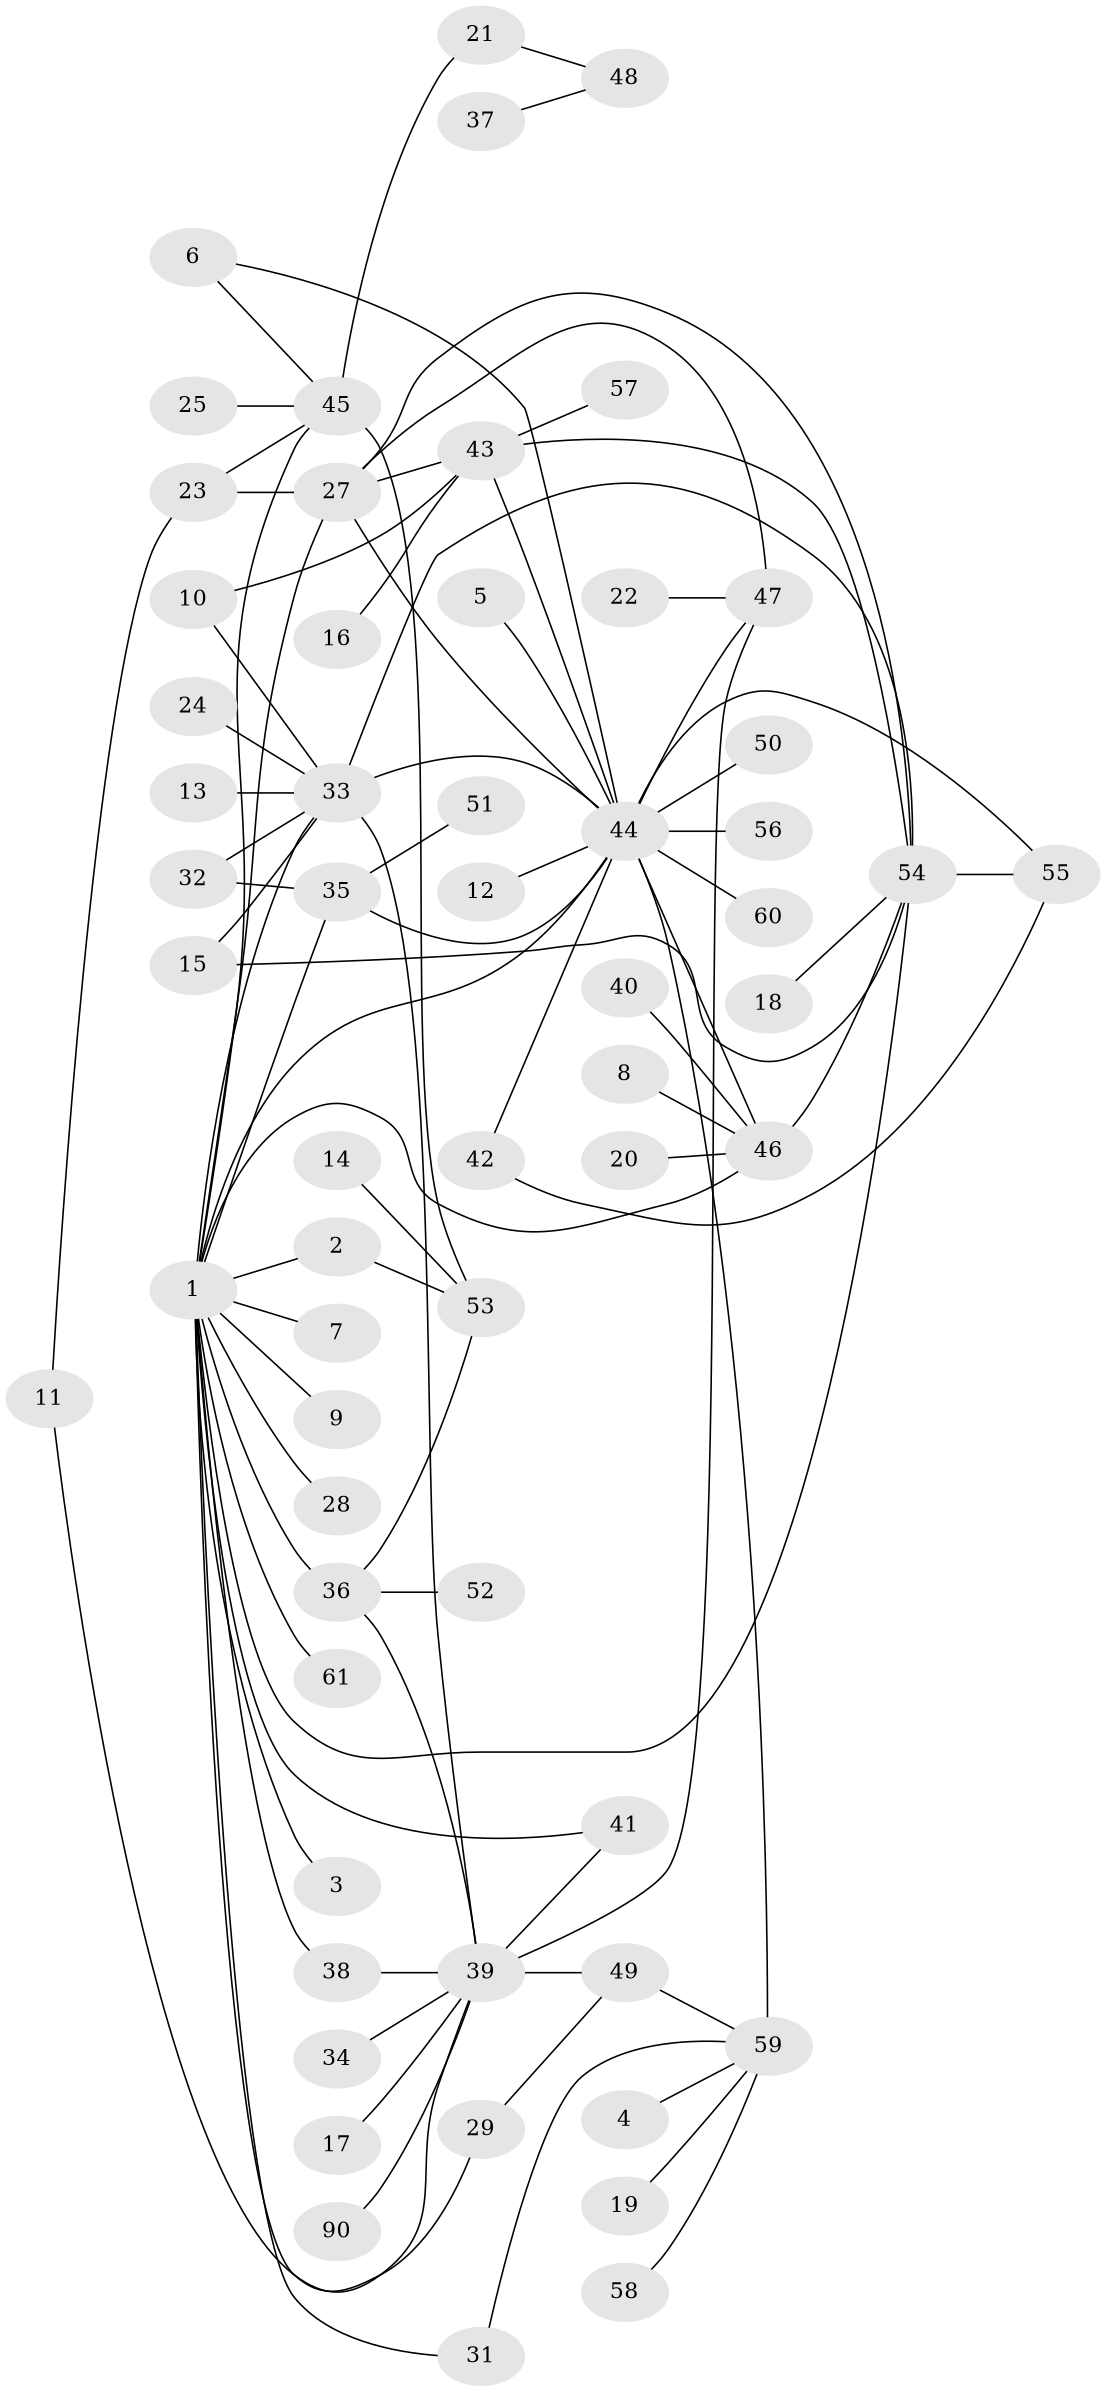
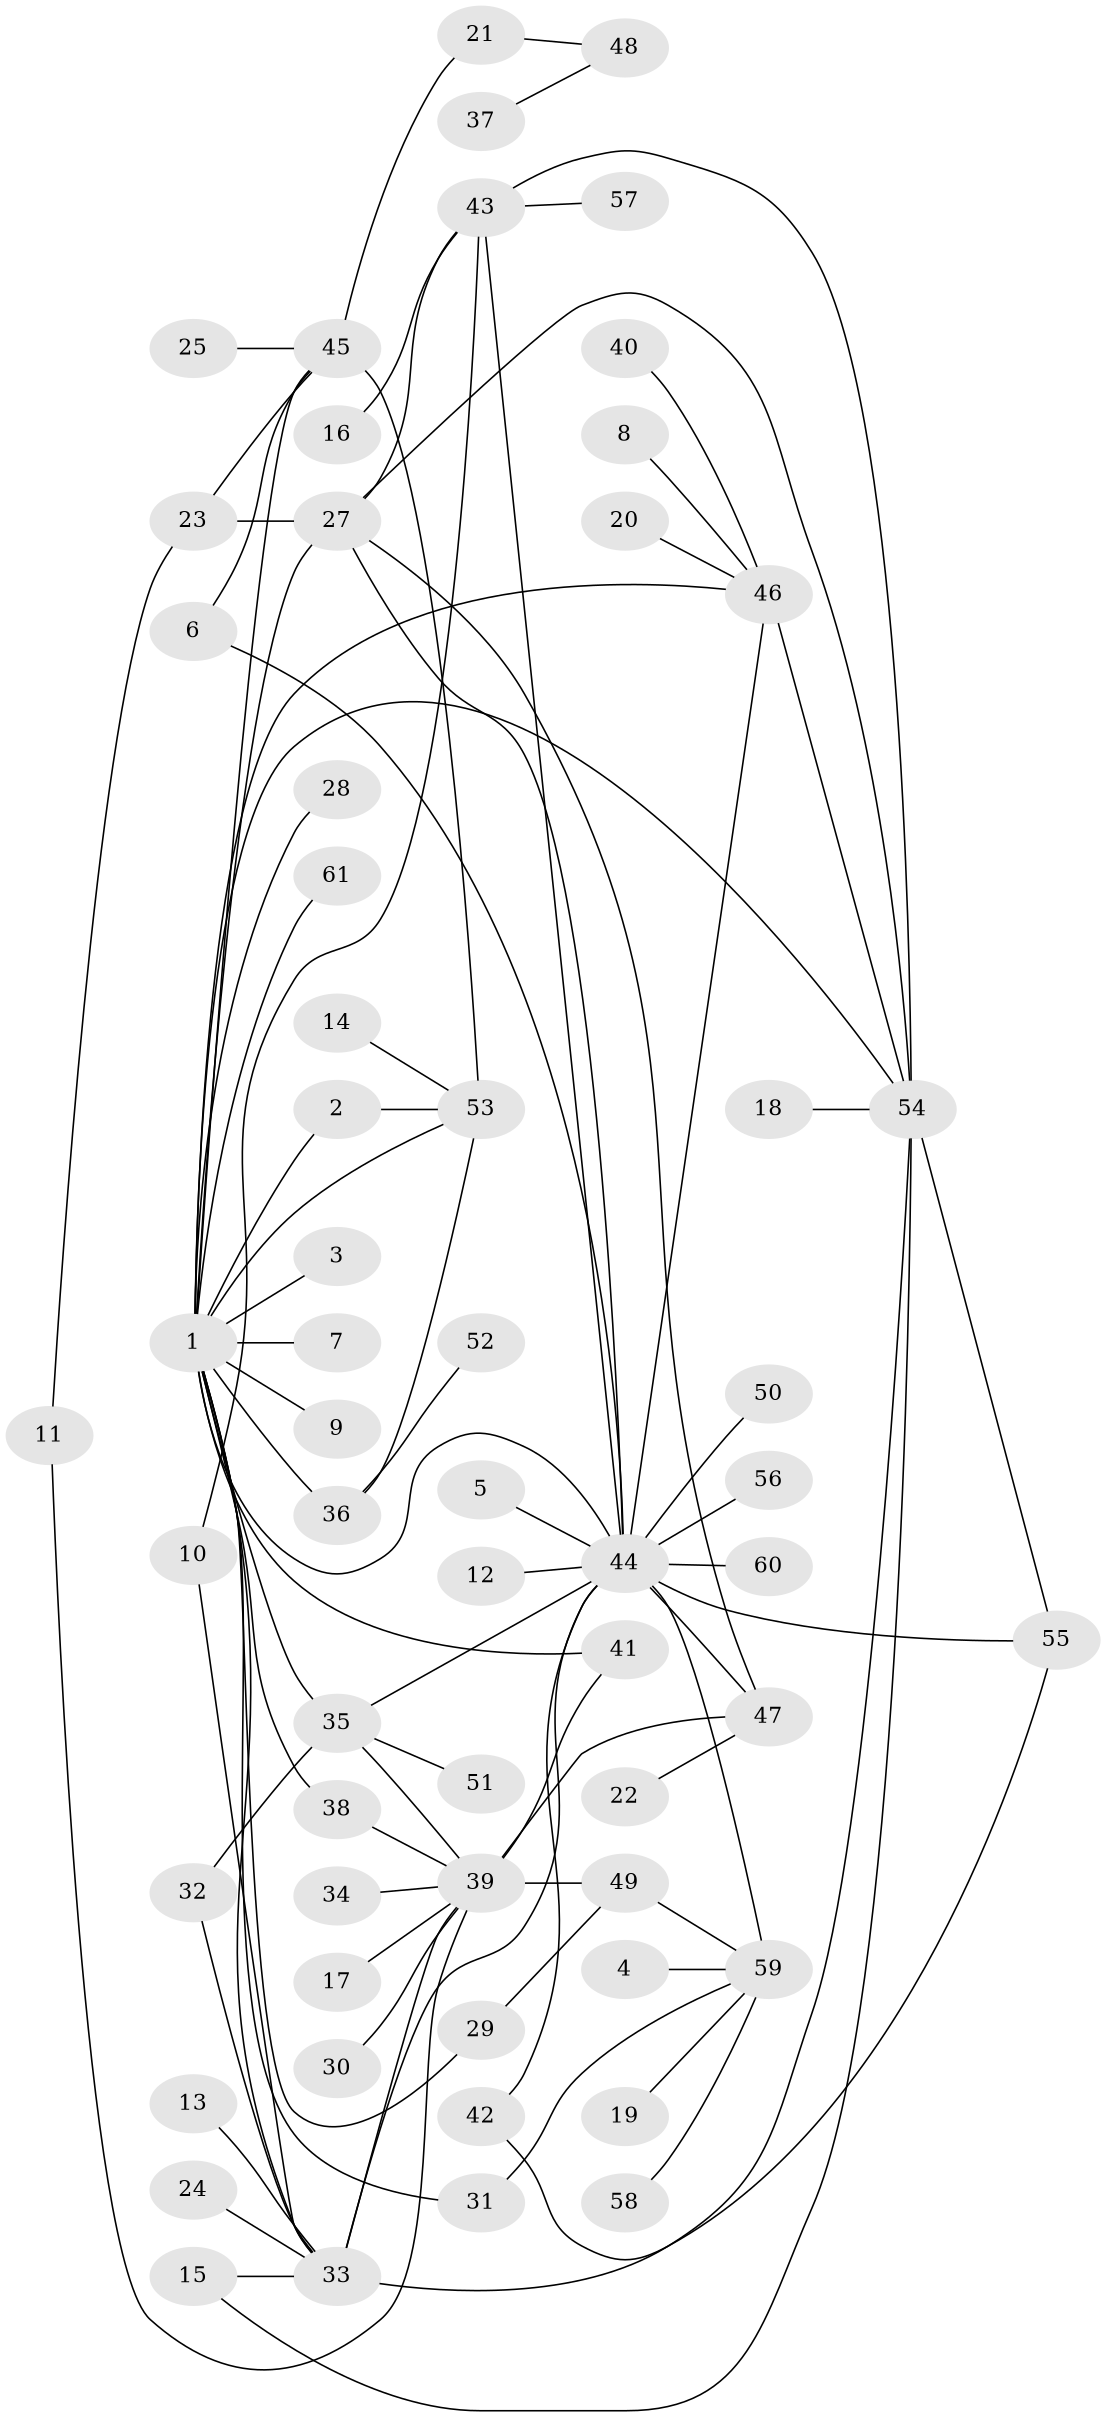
edge "53" -- "1": added
edge "36" -- "39": now "35" -- "39"
node "90": label "90" -> "30"
